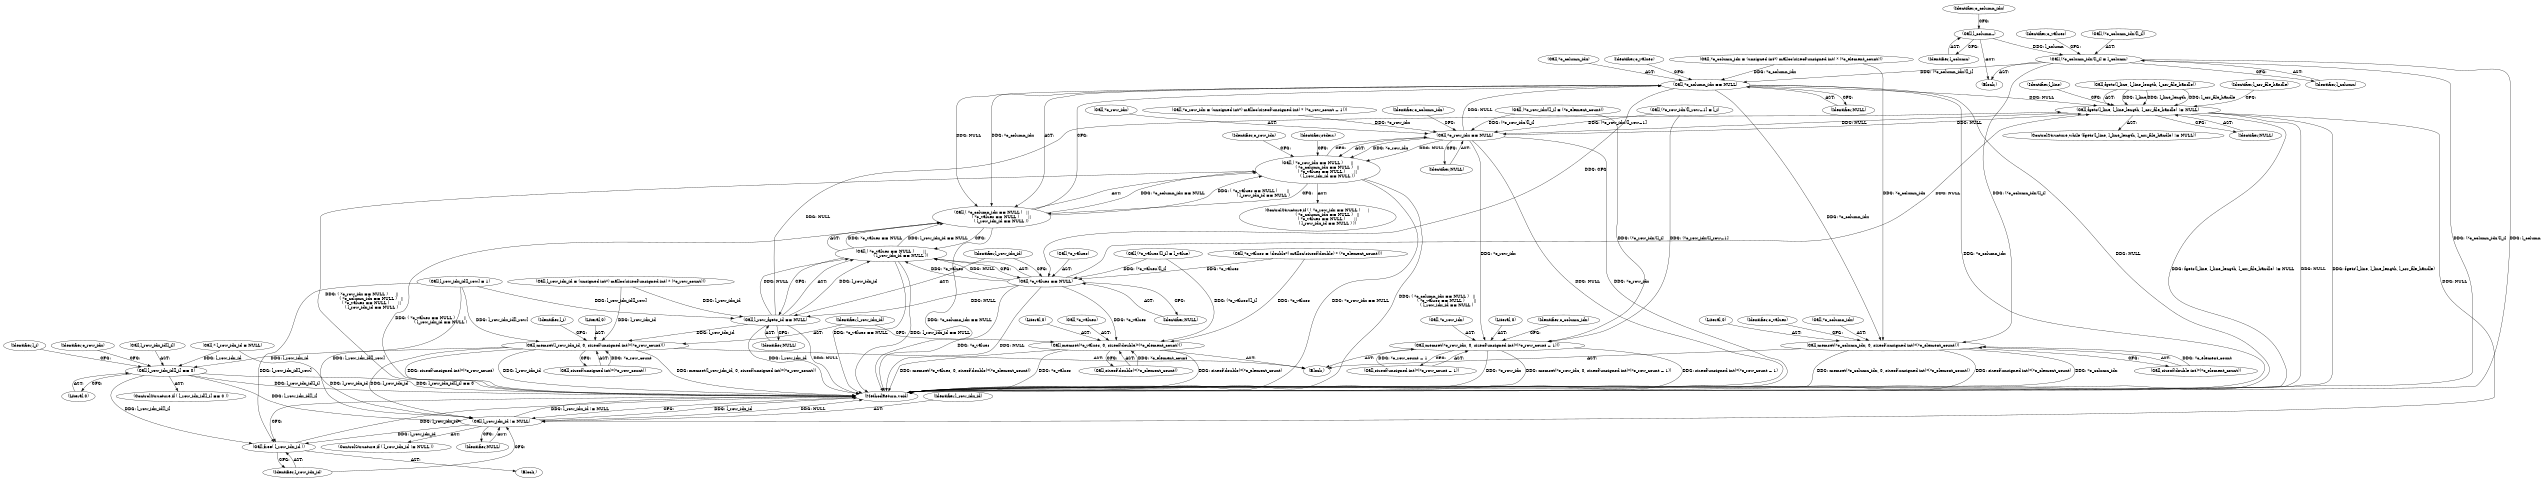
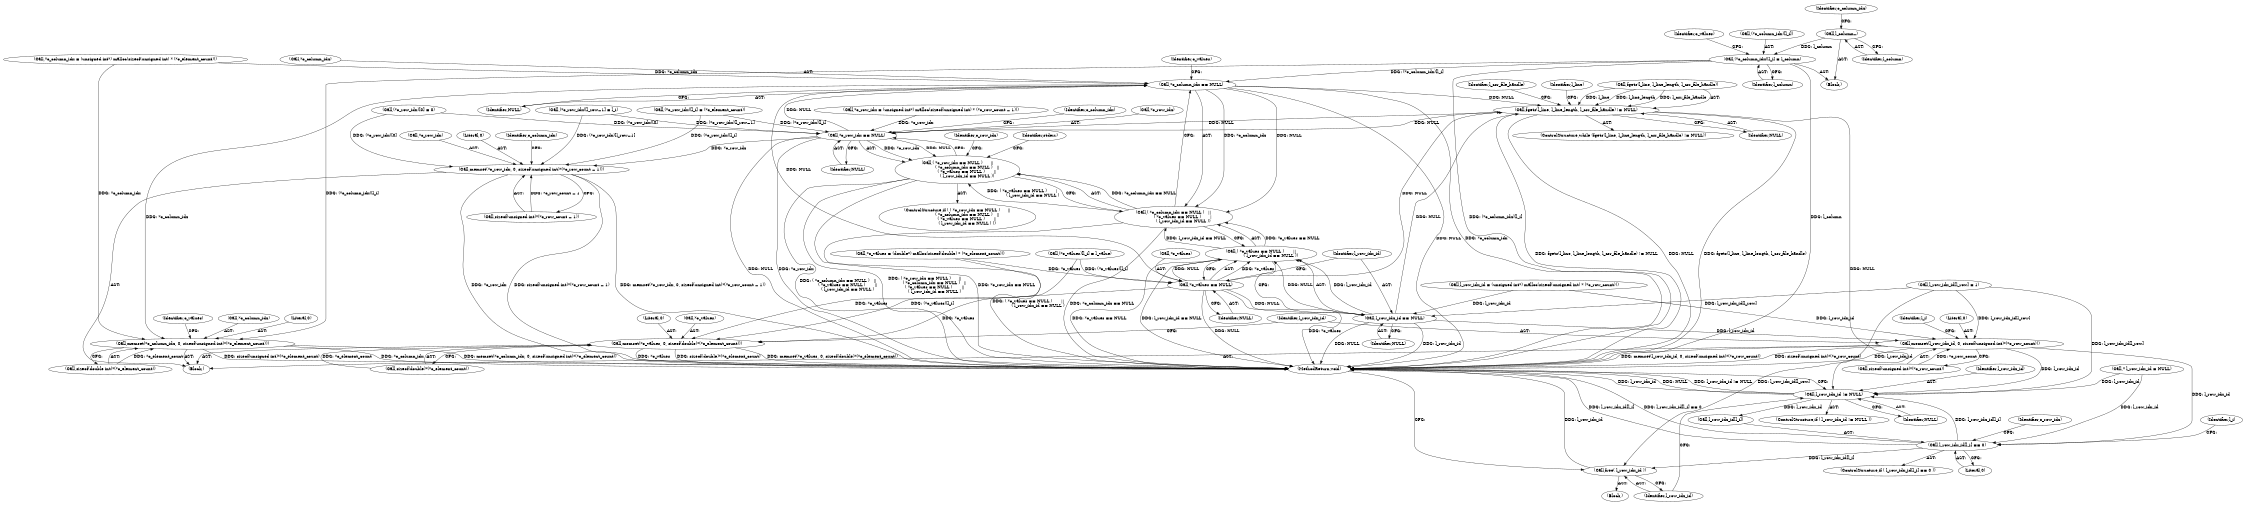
node "(Call,(*o_row_idx)[0] = 0)": added
edge "(Call,*o_column_idx == NULL)" -> "(Call,*o_values == NULL)": label "DDG: CFG" -> "DDG: NULL"
node "(Call,l_row_fgets_id == NULL)": label "(Call,l_row_fgets_id == NULL)" -> "(Call,l_row_idx_id == NULL)"
edge "(Call,l_row_idx_id != NULL)" -> "(Call,free( l_row_idx_id ))": now "(Call,l_row_idx_id != NULL)" -> "(Call,l_row_idx_id[l_i])"
